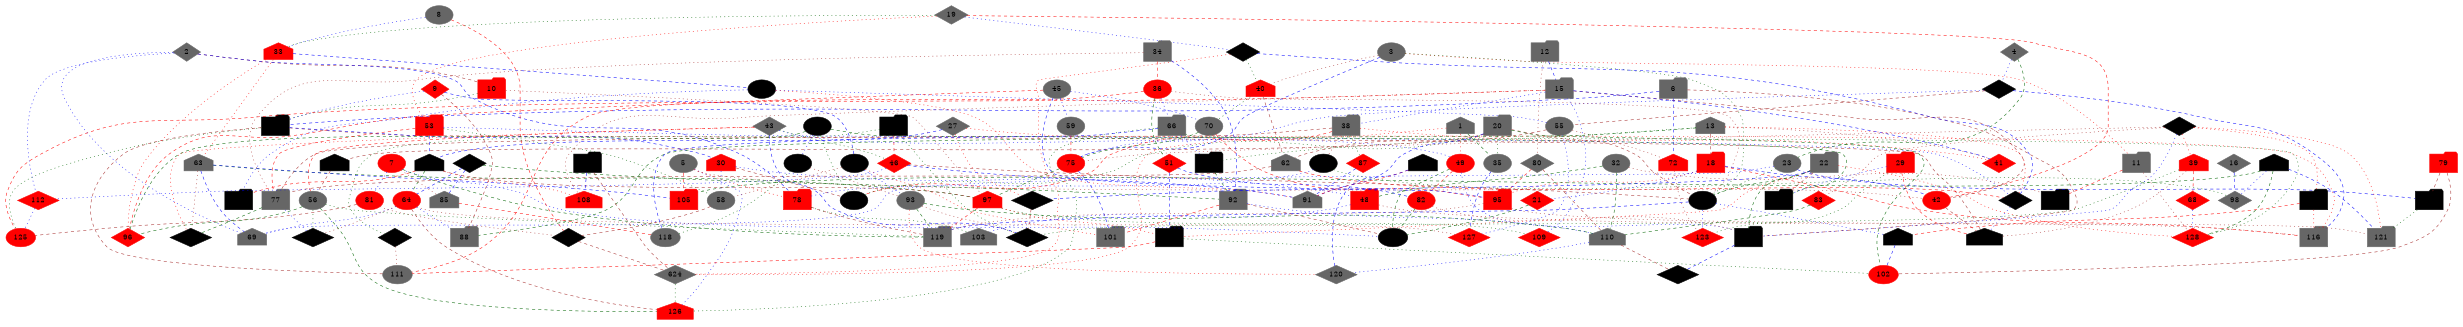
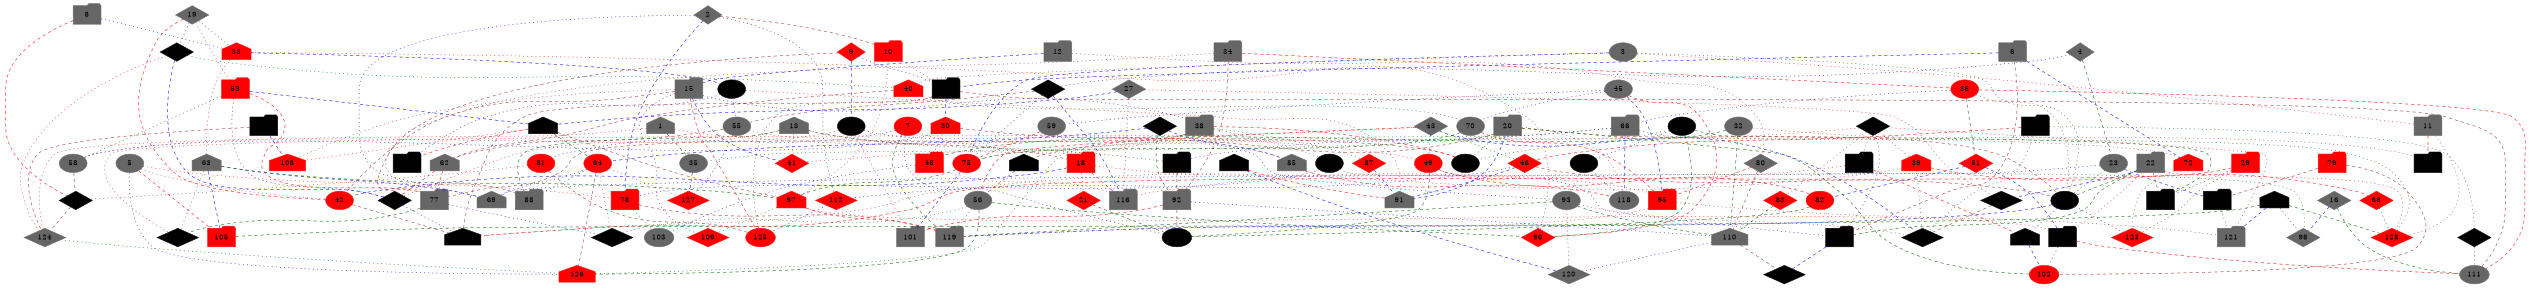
node "8": shape ellipse -> folder
edge "34" -- "92": color blue -> brown
edge "20" -- "118": added
node "103": shape house -> ellipse
edge "16" -- "111": added
node "624": label "624" -> "124"
